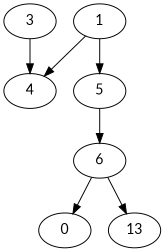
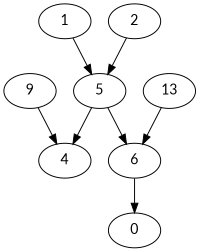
node "3": label "3" -> "9"
node "2": added
edge "1" -> "4": now "5" -> "4"
edge "6" -> "13": reversed
